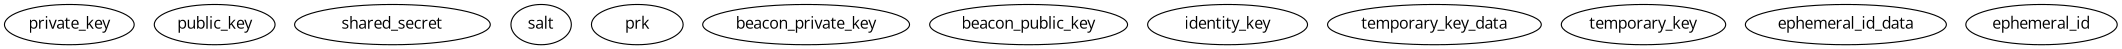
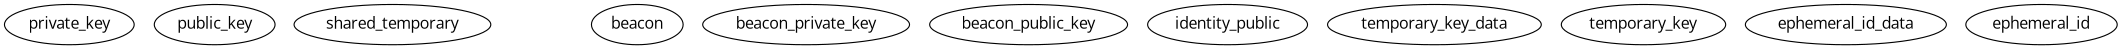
node "shared_secret": label "shared_secret" -> "shared_temporary"
node "salt": removed
node "prk": label "prk" -> "beacon"
node "identity_key": label "identity_key" -> "identity_public"
